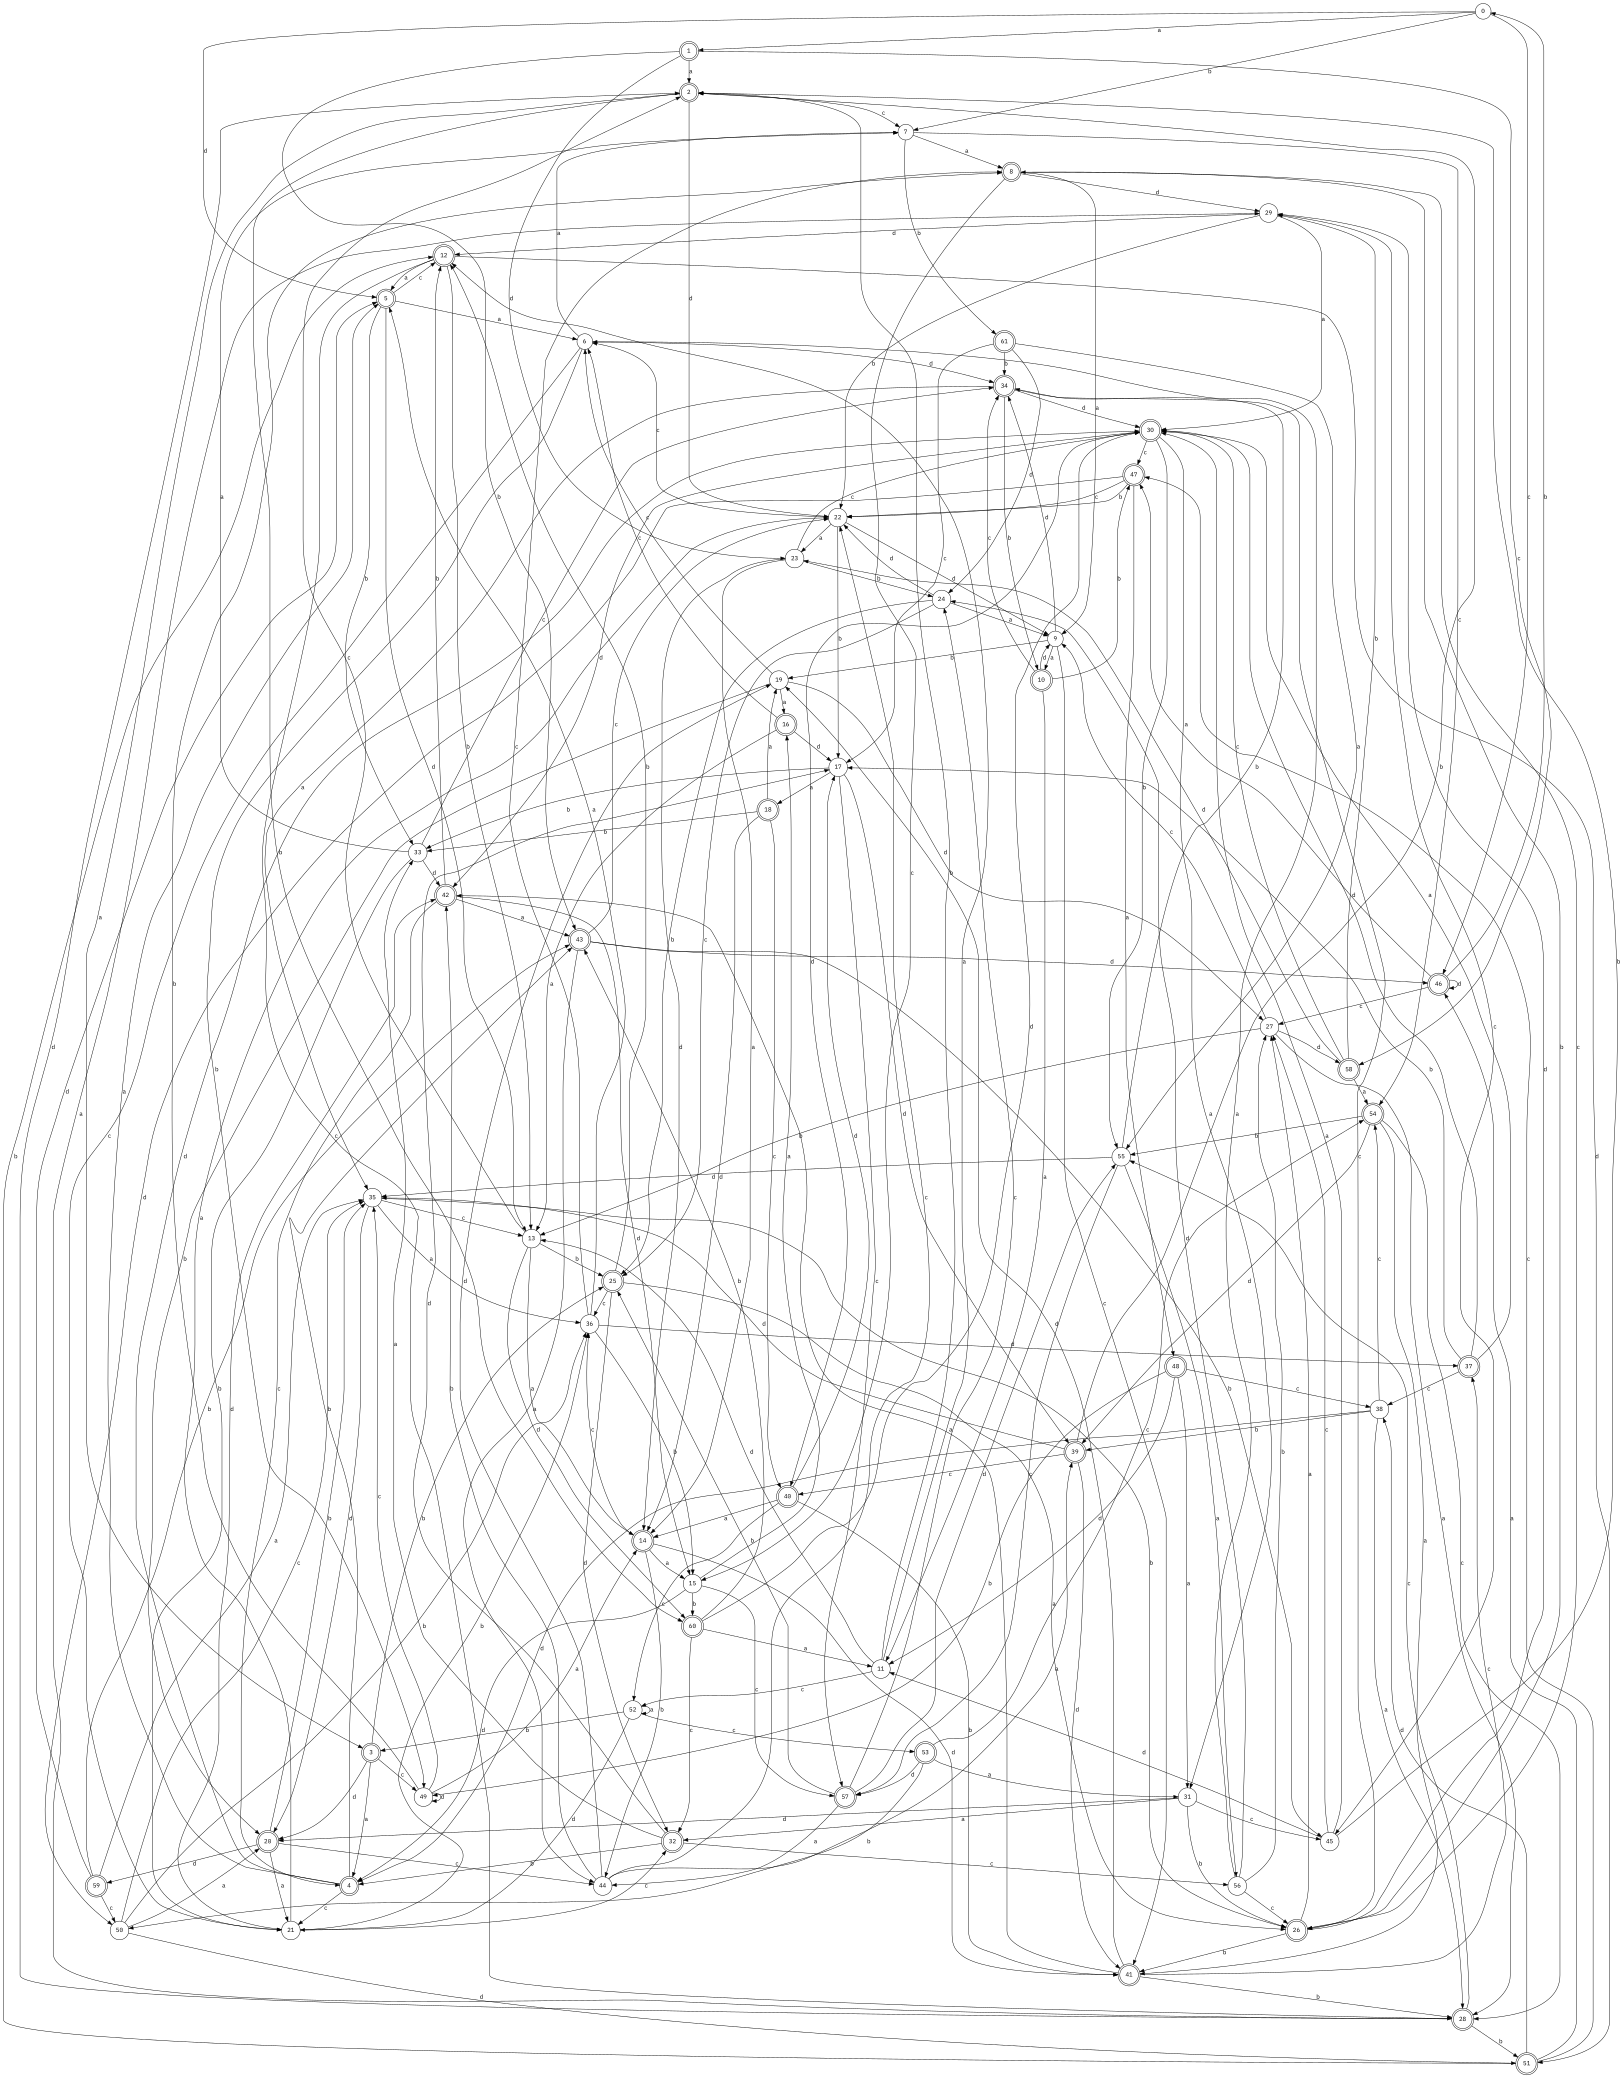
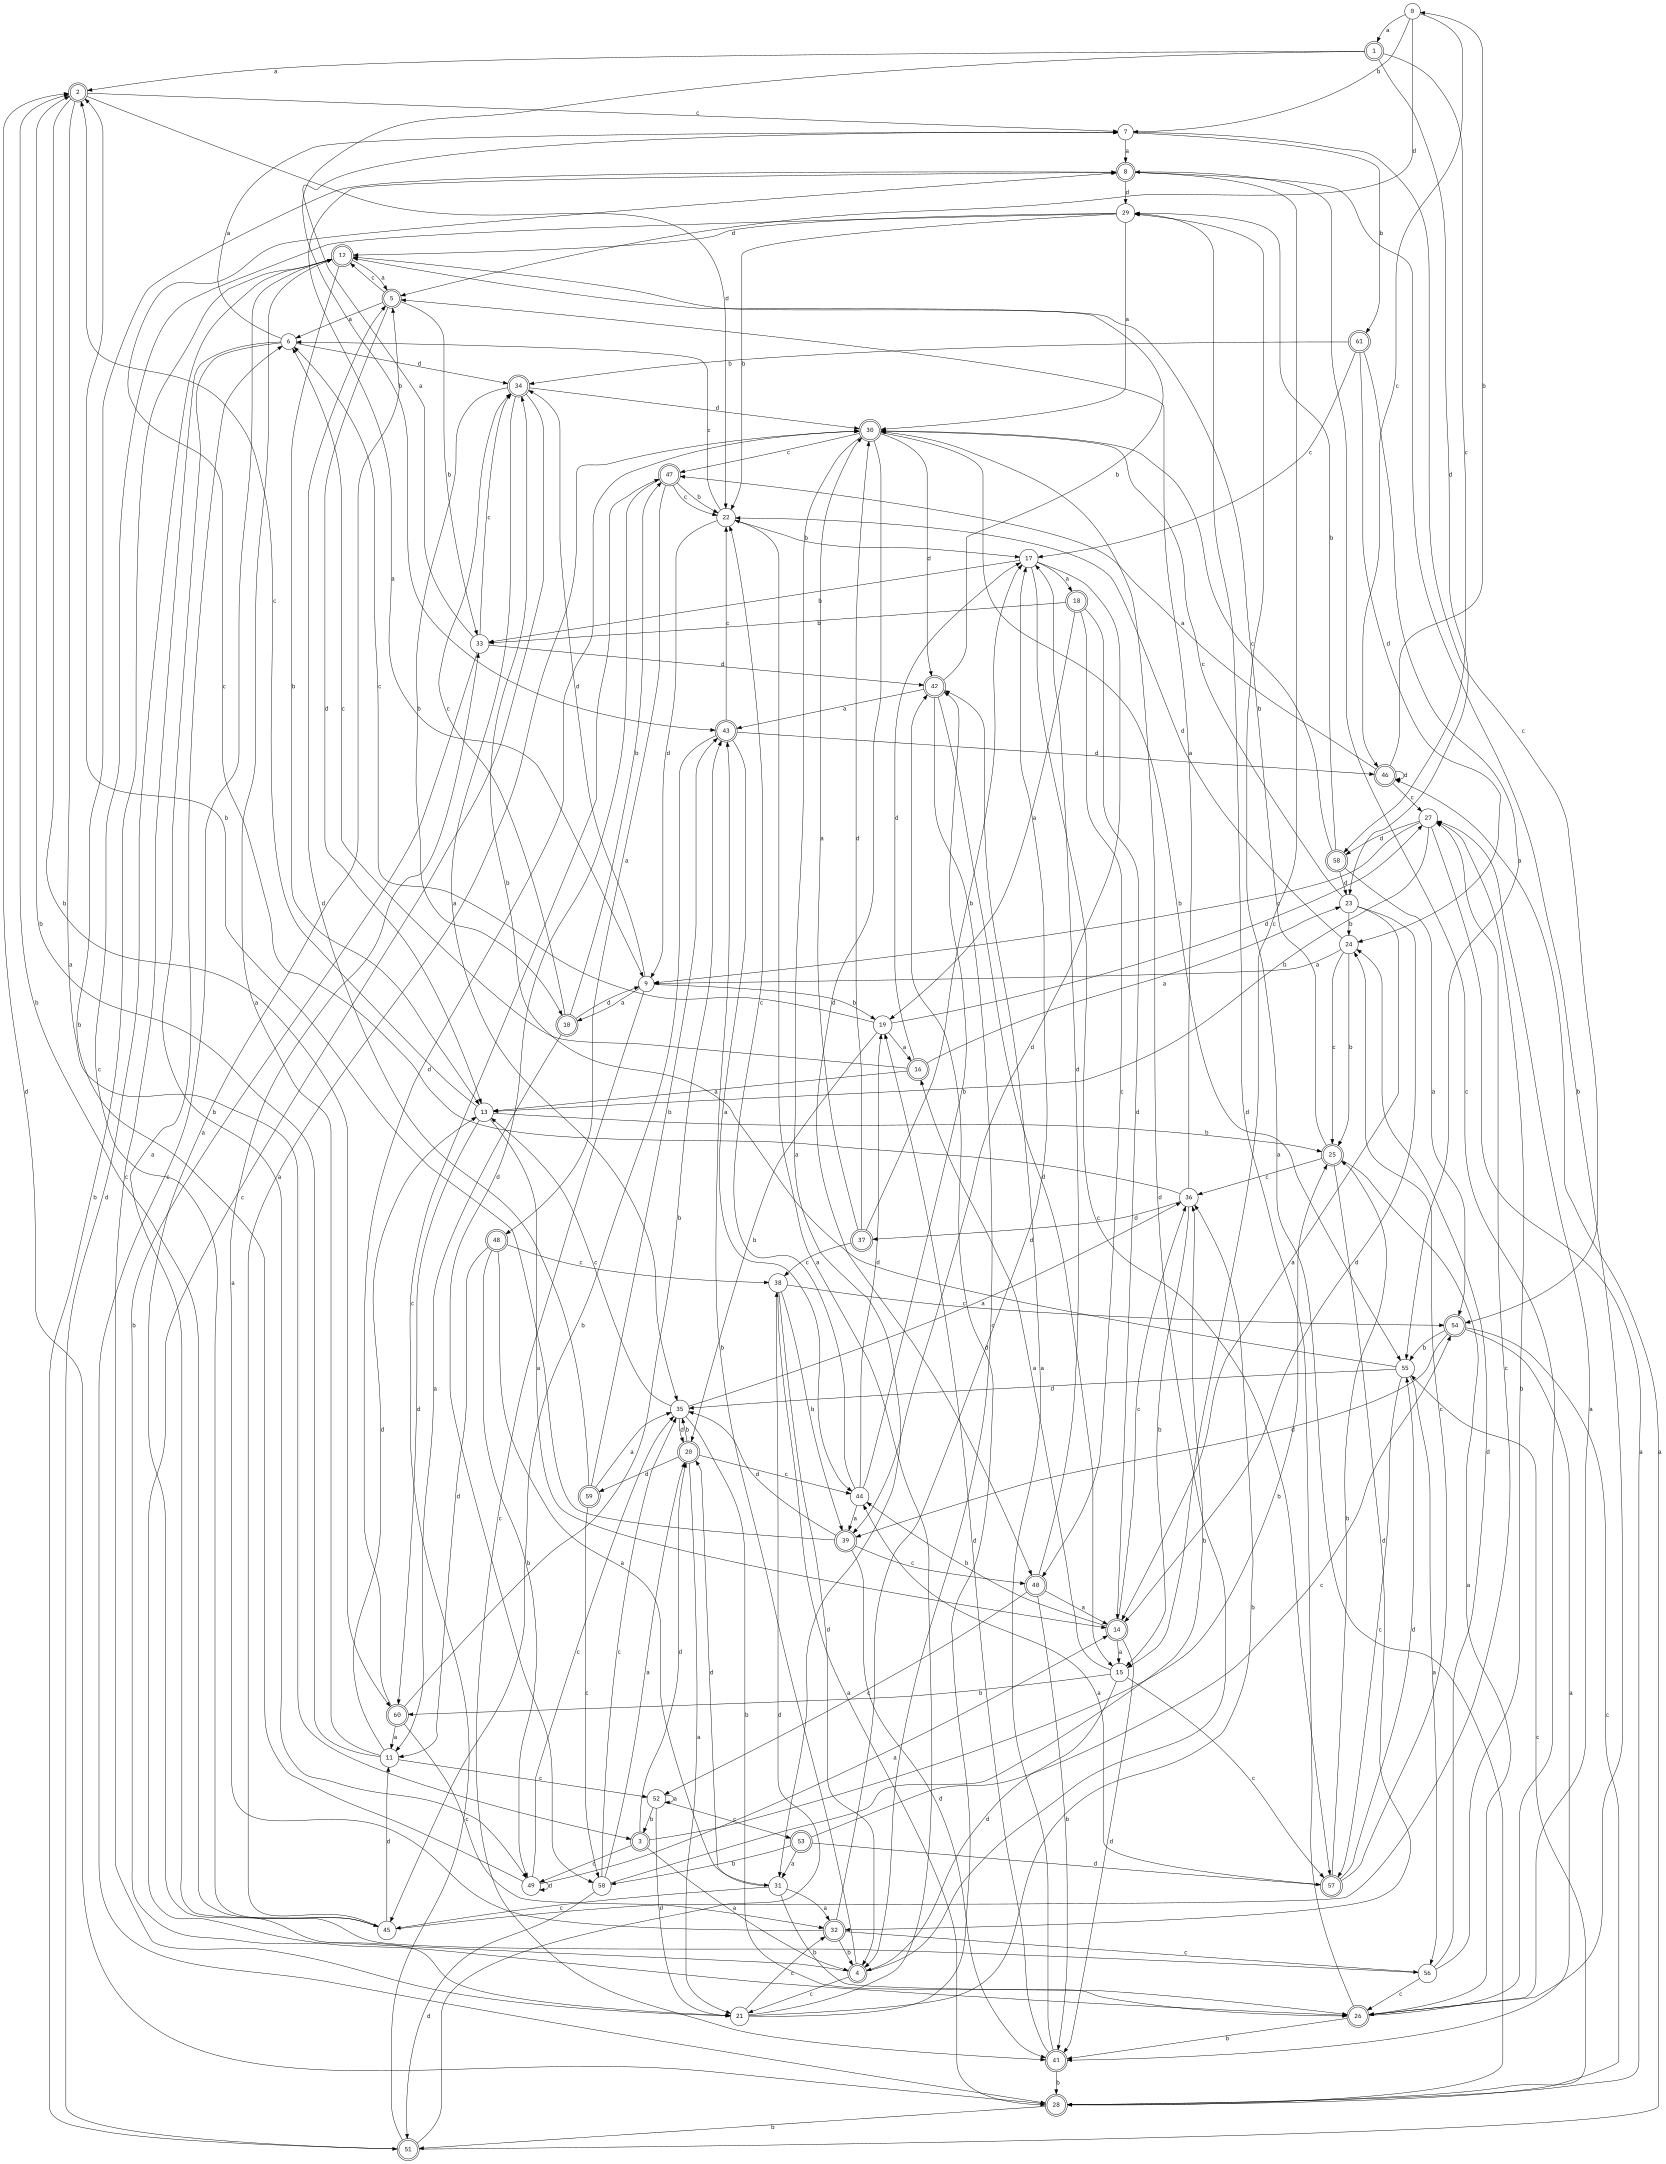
edge "22" -> "23": now "16" -> "23"
edge "41" -> "37": removed, label "c"
